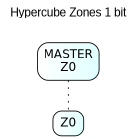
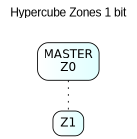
node "Z0": label "Z0" -> "Z1"
